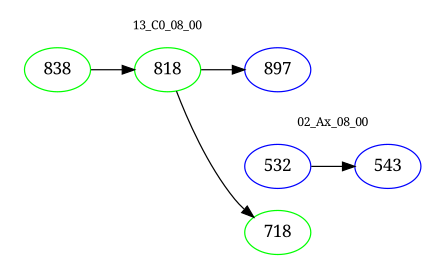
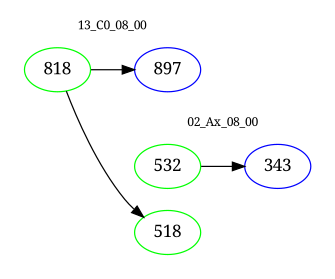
node "838": removed
node "532": color blue -> green
node "543": label "543" -> "343"
node "718": label "718" -> "518"
